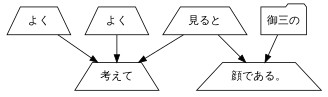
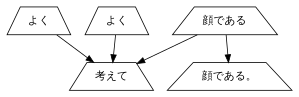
node "見ると": label "見ると" -> "顔である"
node "御三の": removed
